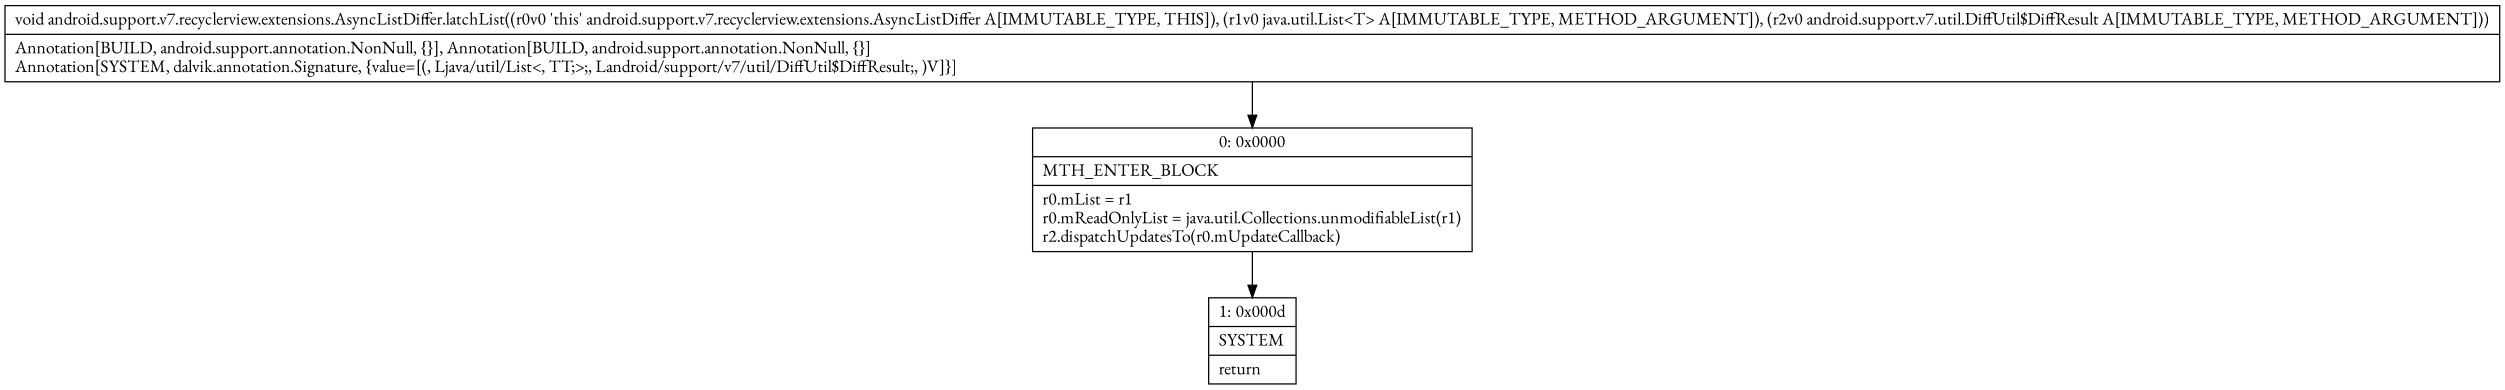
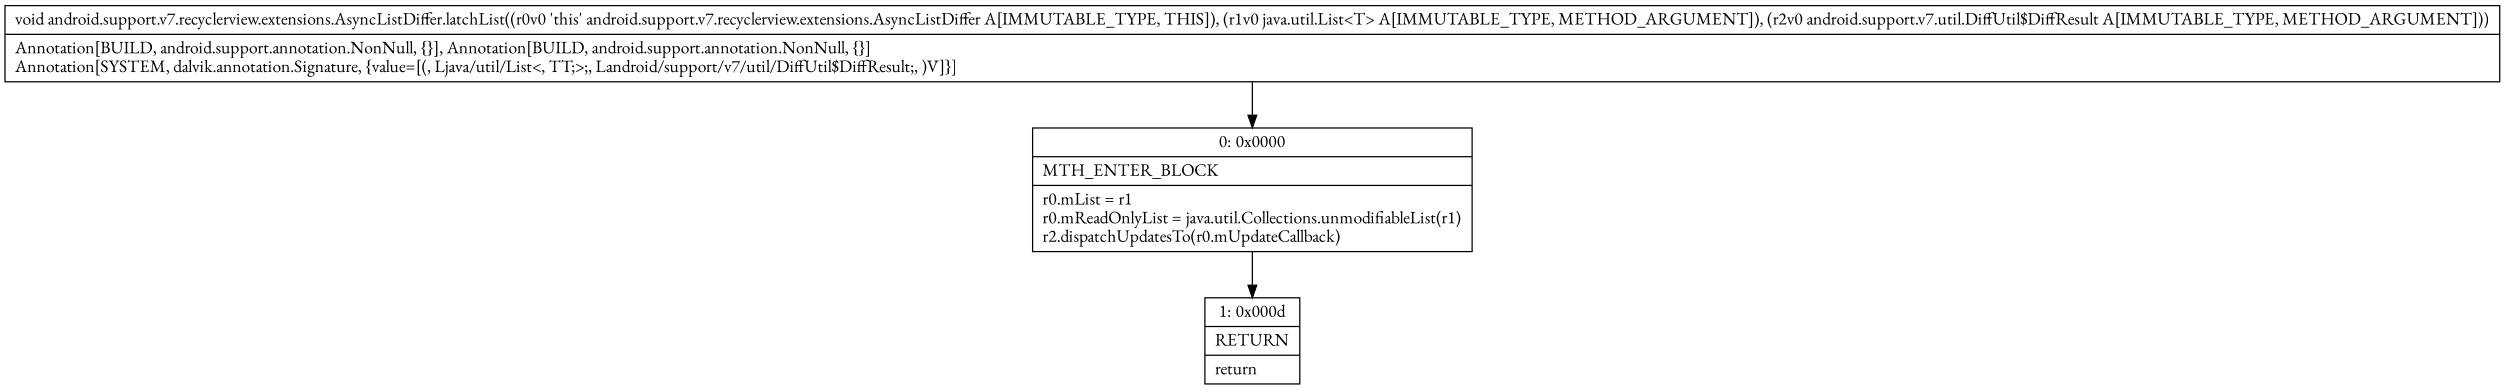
node "1: 0x000d": text "SYSTEM" -> "RETURN"
